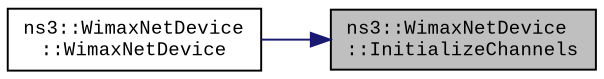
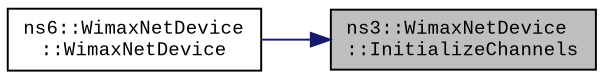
node "ns3::WimaxNetDevice ::WimaxNetDevice": label "ns3::WimaxNetDevice ::WimaxNetDevice" -> "ns6::WimaxNetDevice ::WimaxNetDevice"
